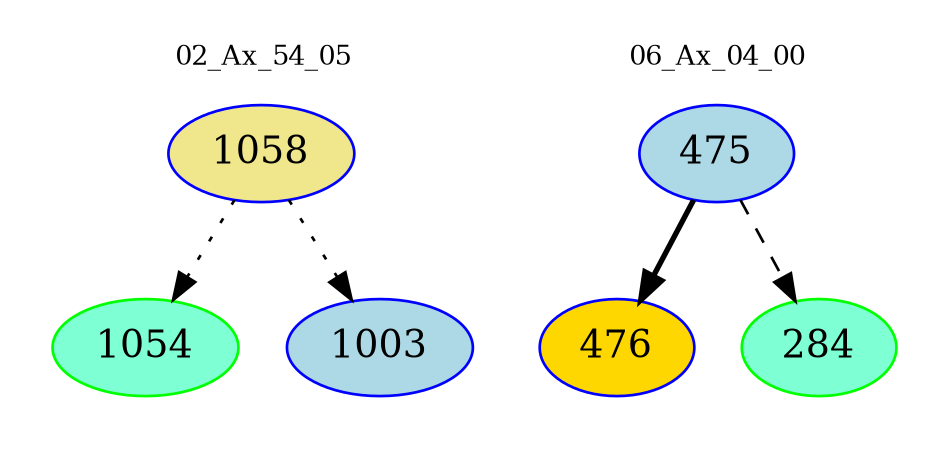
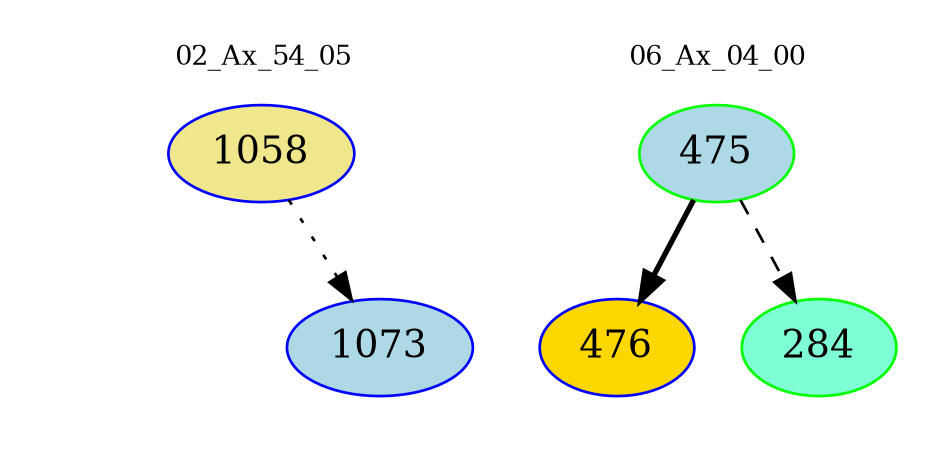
node "475": color blue -> green
node "1054": removed
node "1003": label "1003" -> "1073"
